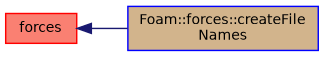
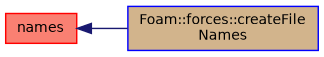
node "forces": label "forces" -> "names"
